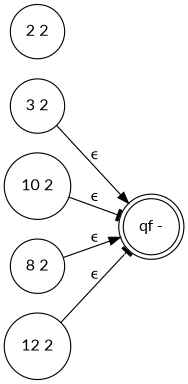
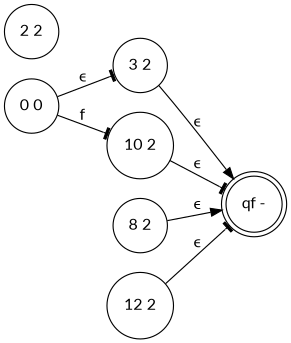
node "0 0": added
